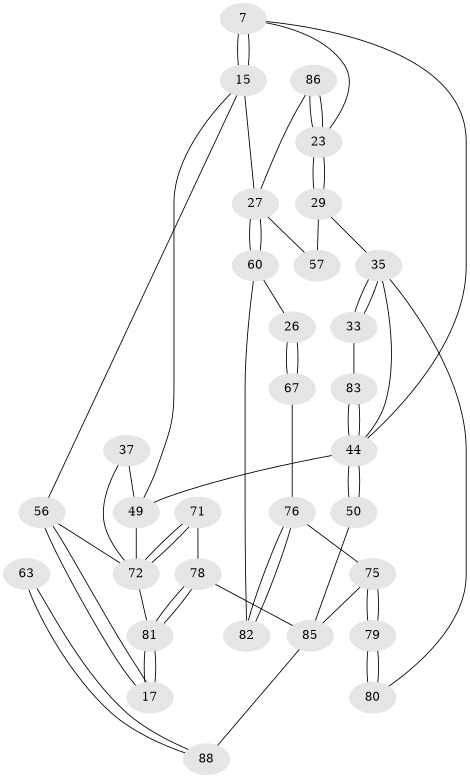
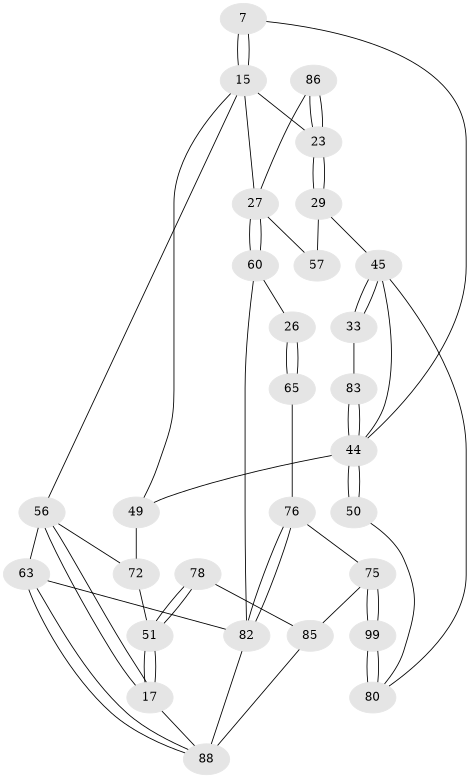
edge "7" -- "23": now "15" -- "23"
node "35": label "35" -> "45"
node "67": label "67" -> "65"
node "37": removed
node "71": removed
edge "56" -- "63": added
edge "50" -- "85": now "50" -- "80"
edge "63" -- "82": added
node "81": label "81" -> "51"
node "79": label "79" -> "99"
edge "82" -- "88": added
edge "17" -- "88": added
